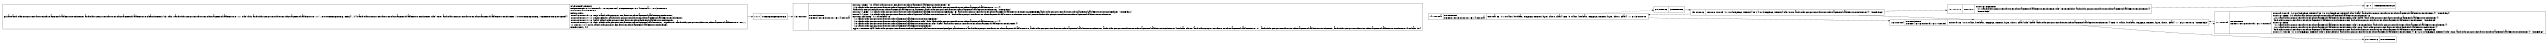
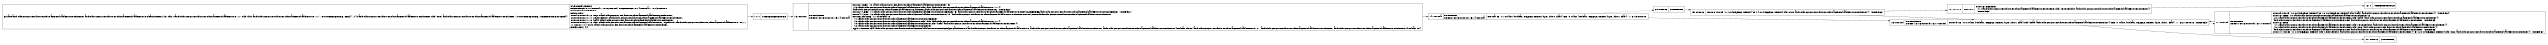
edge "15: 0x000c" -> "14: 0x000a": now "13: 0x0000" -> "14: 0x000a"
node "21: 0x0016": text "IMMUTABLE" -> "SYNTHETIC"
